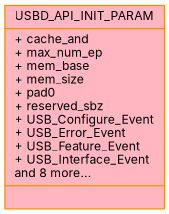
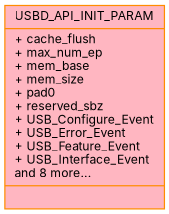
node "USBD_API_INIT_PARAM": text "+ cache_and" -> "+ cache_flush"
